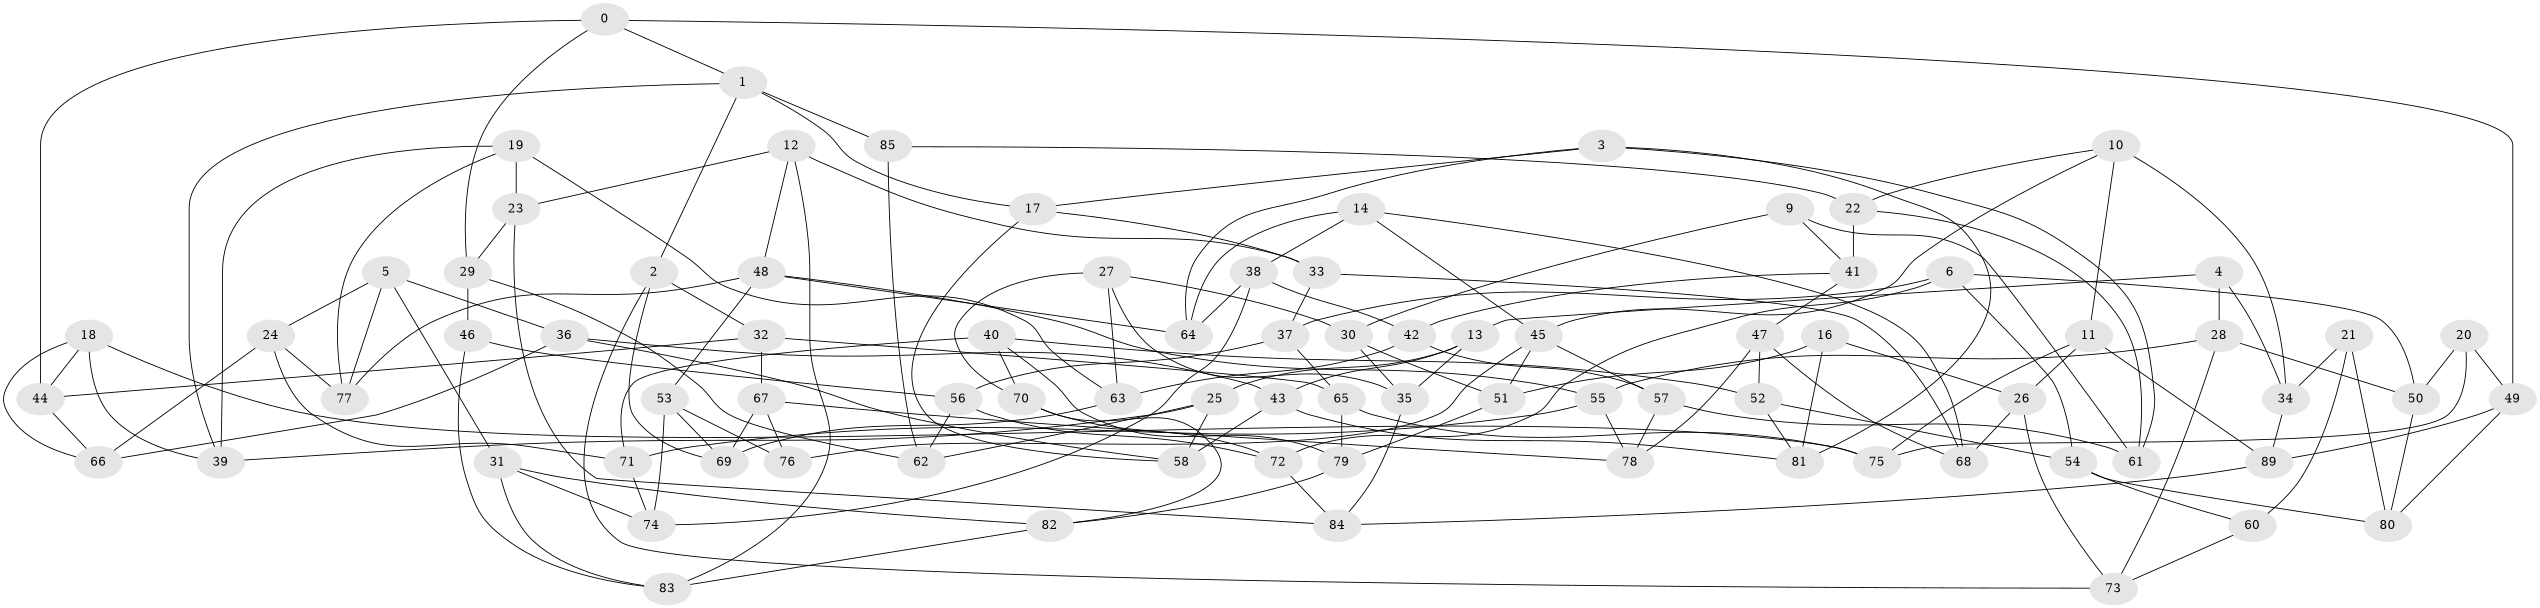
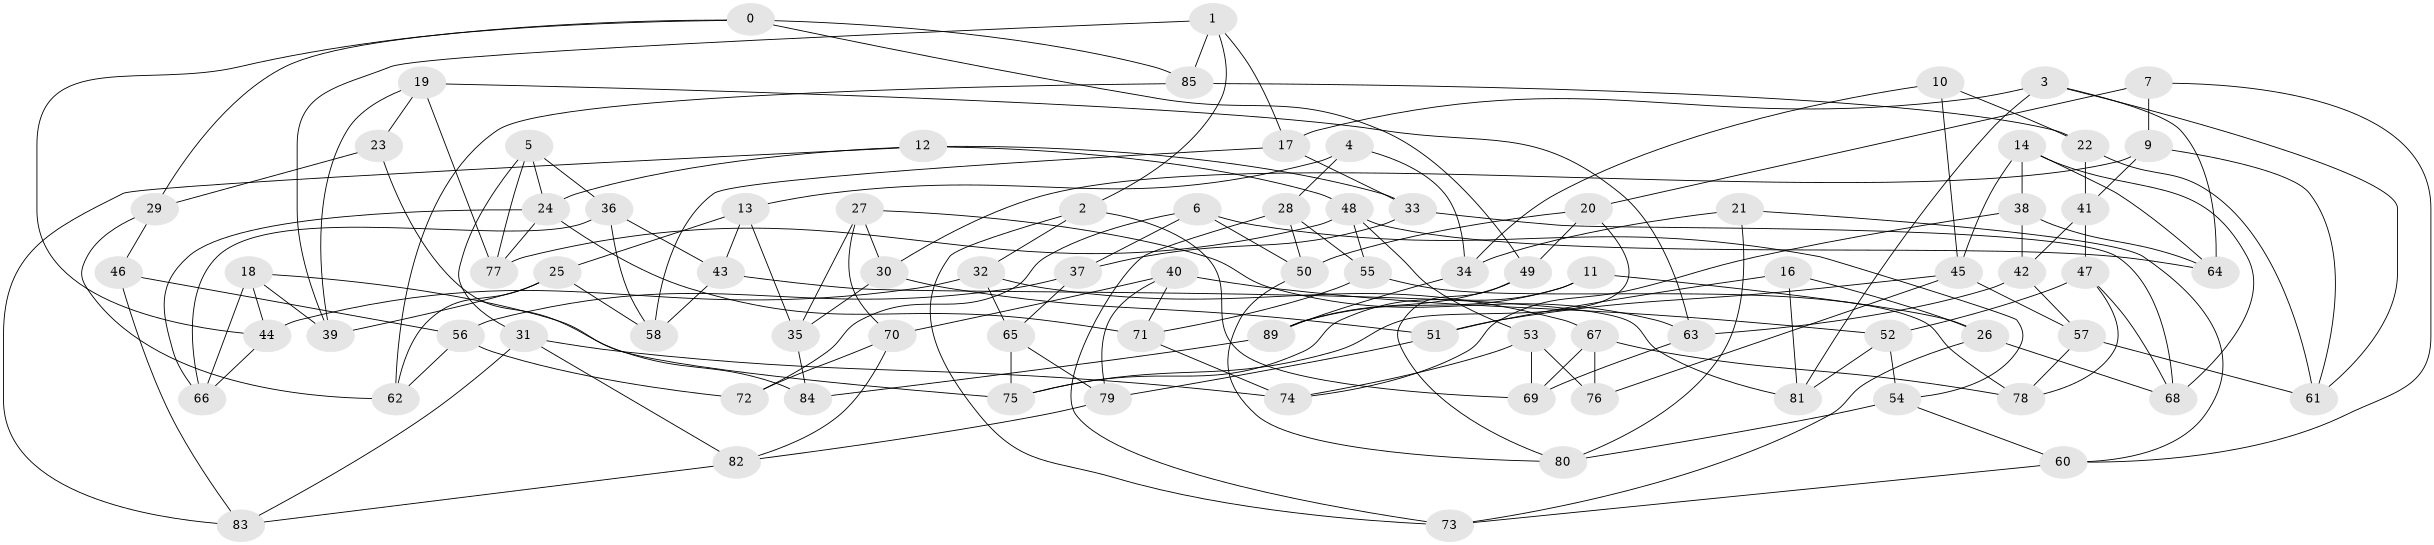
edge "0" -- "1": now "0" -- "85"
node "7": added
edge "12" -- "23": now "12" -- "24"
edge "10" -- "11": removed
edge "72" -- "84": removed
